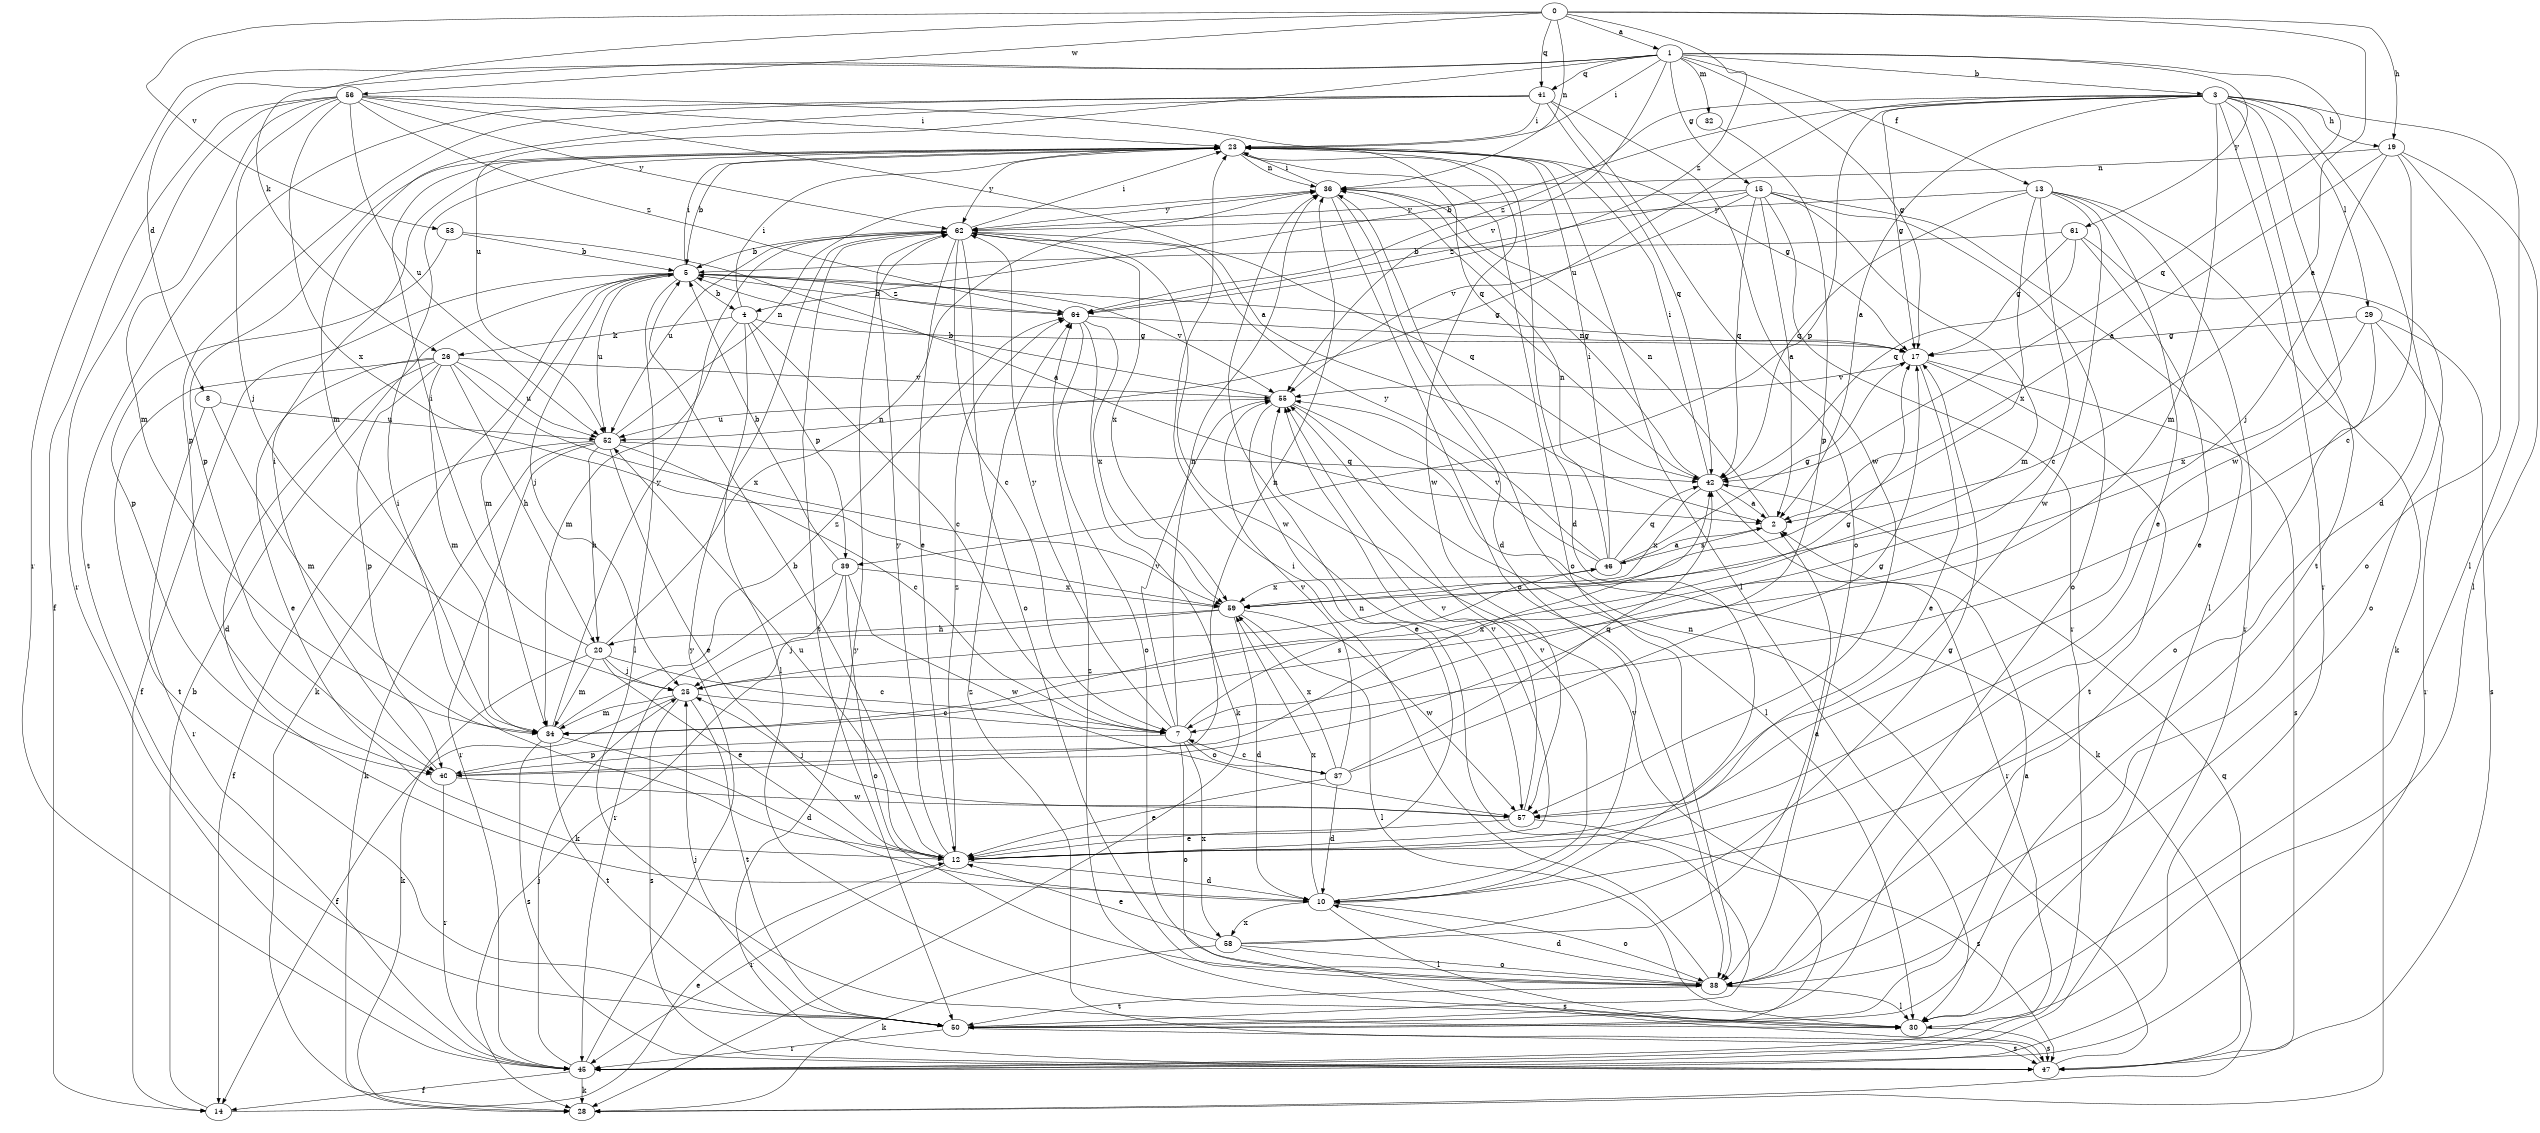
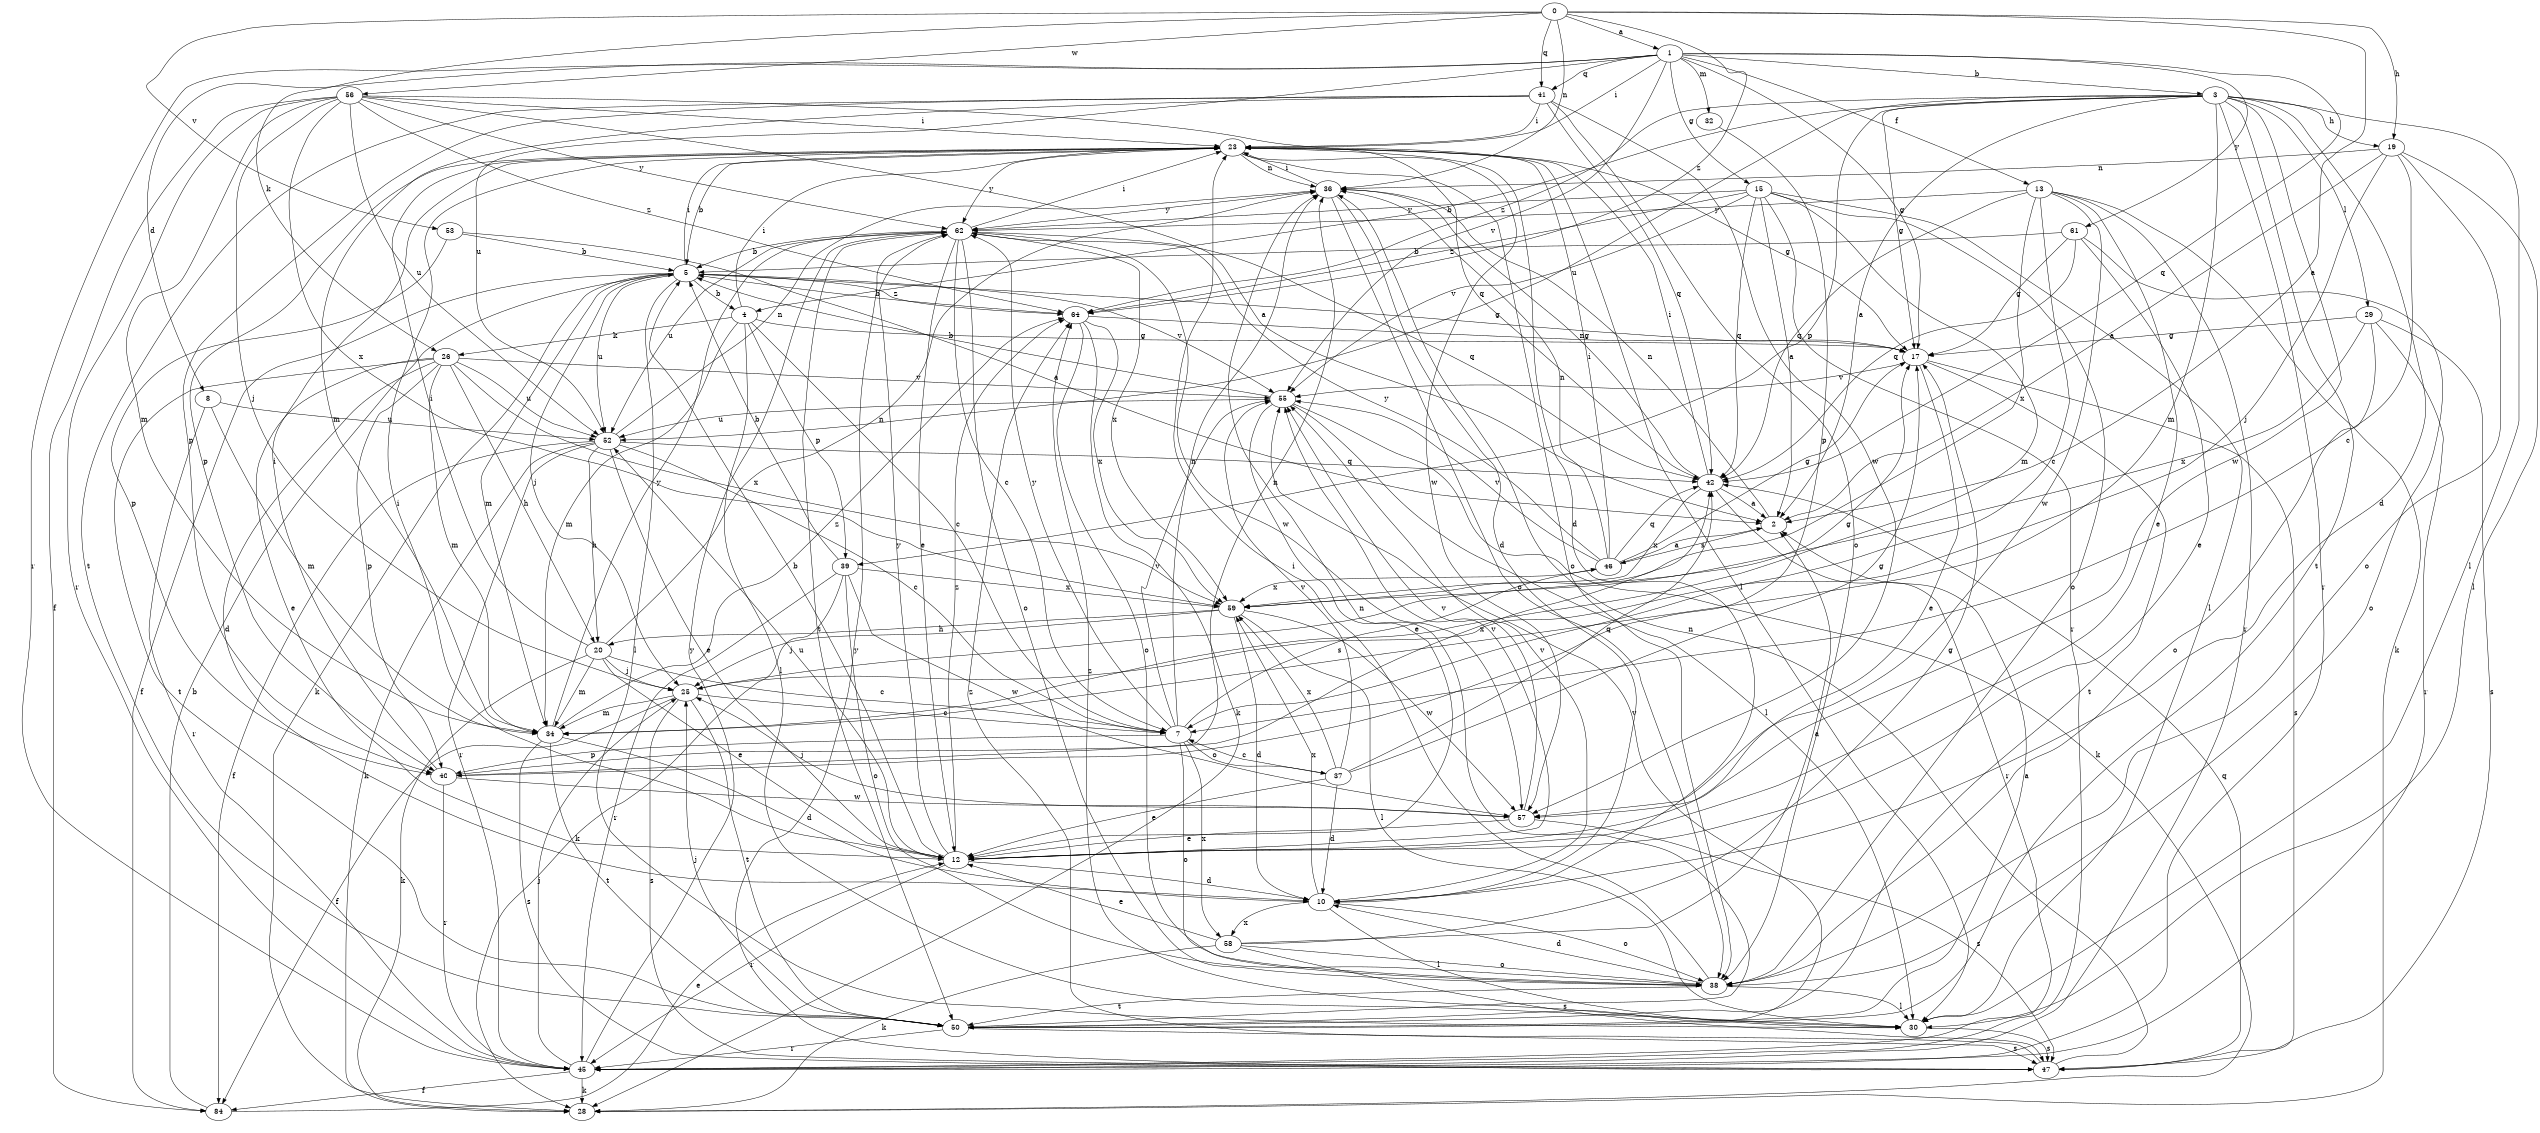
node "14": label "14" -> "84"
